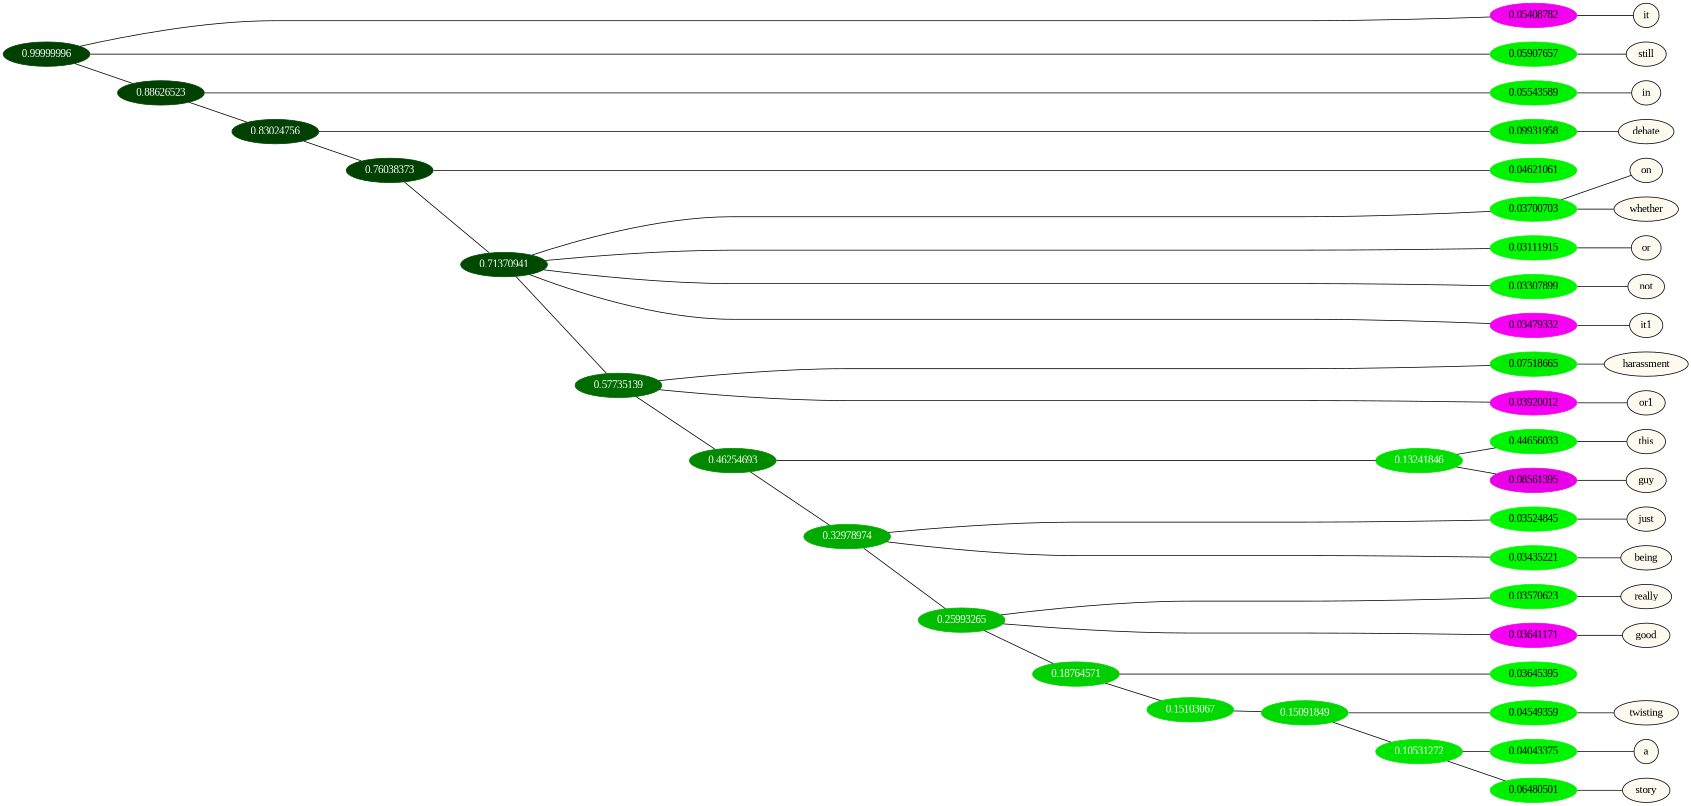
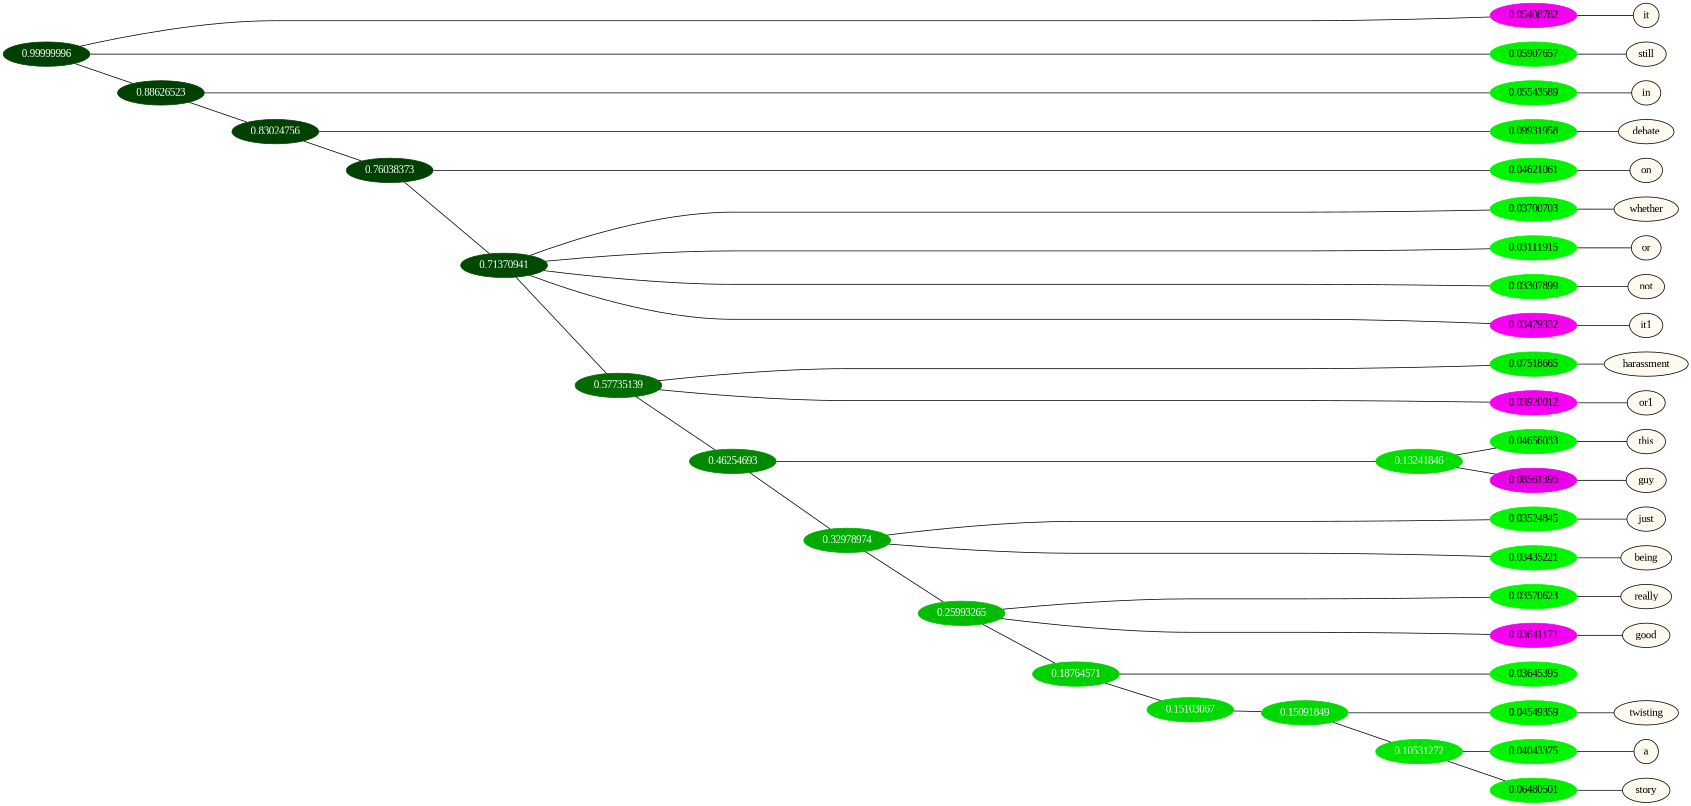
edge "on" -- "0.03700703": now "on" -- "0.04621061"
node "0.44656033": label "0.44656033" -> "0.04656033"
